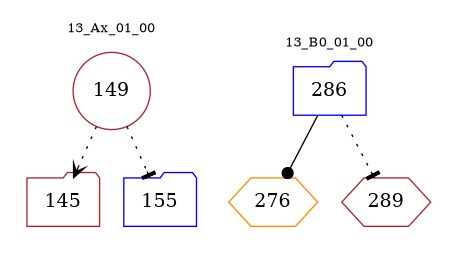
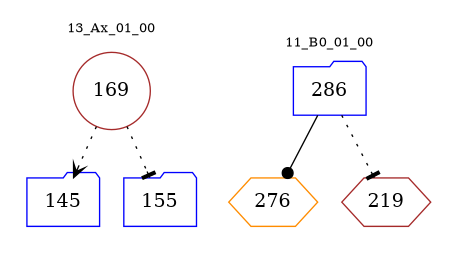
cluster "13_B0_01_00": label "13_B0_01_00" -> "11_B0_01_00"
node "149": label "149" -> "169"
node "145": color brown -> blue
node "289": label "289" -> "219"
